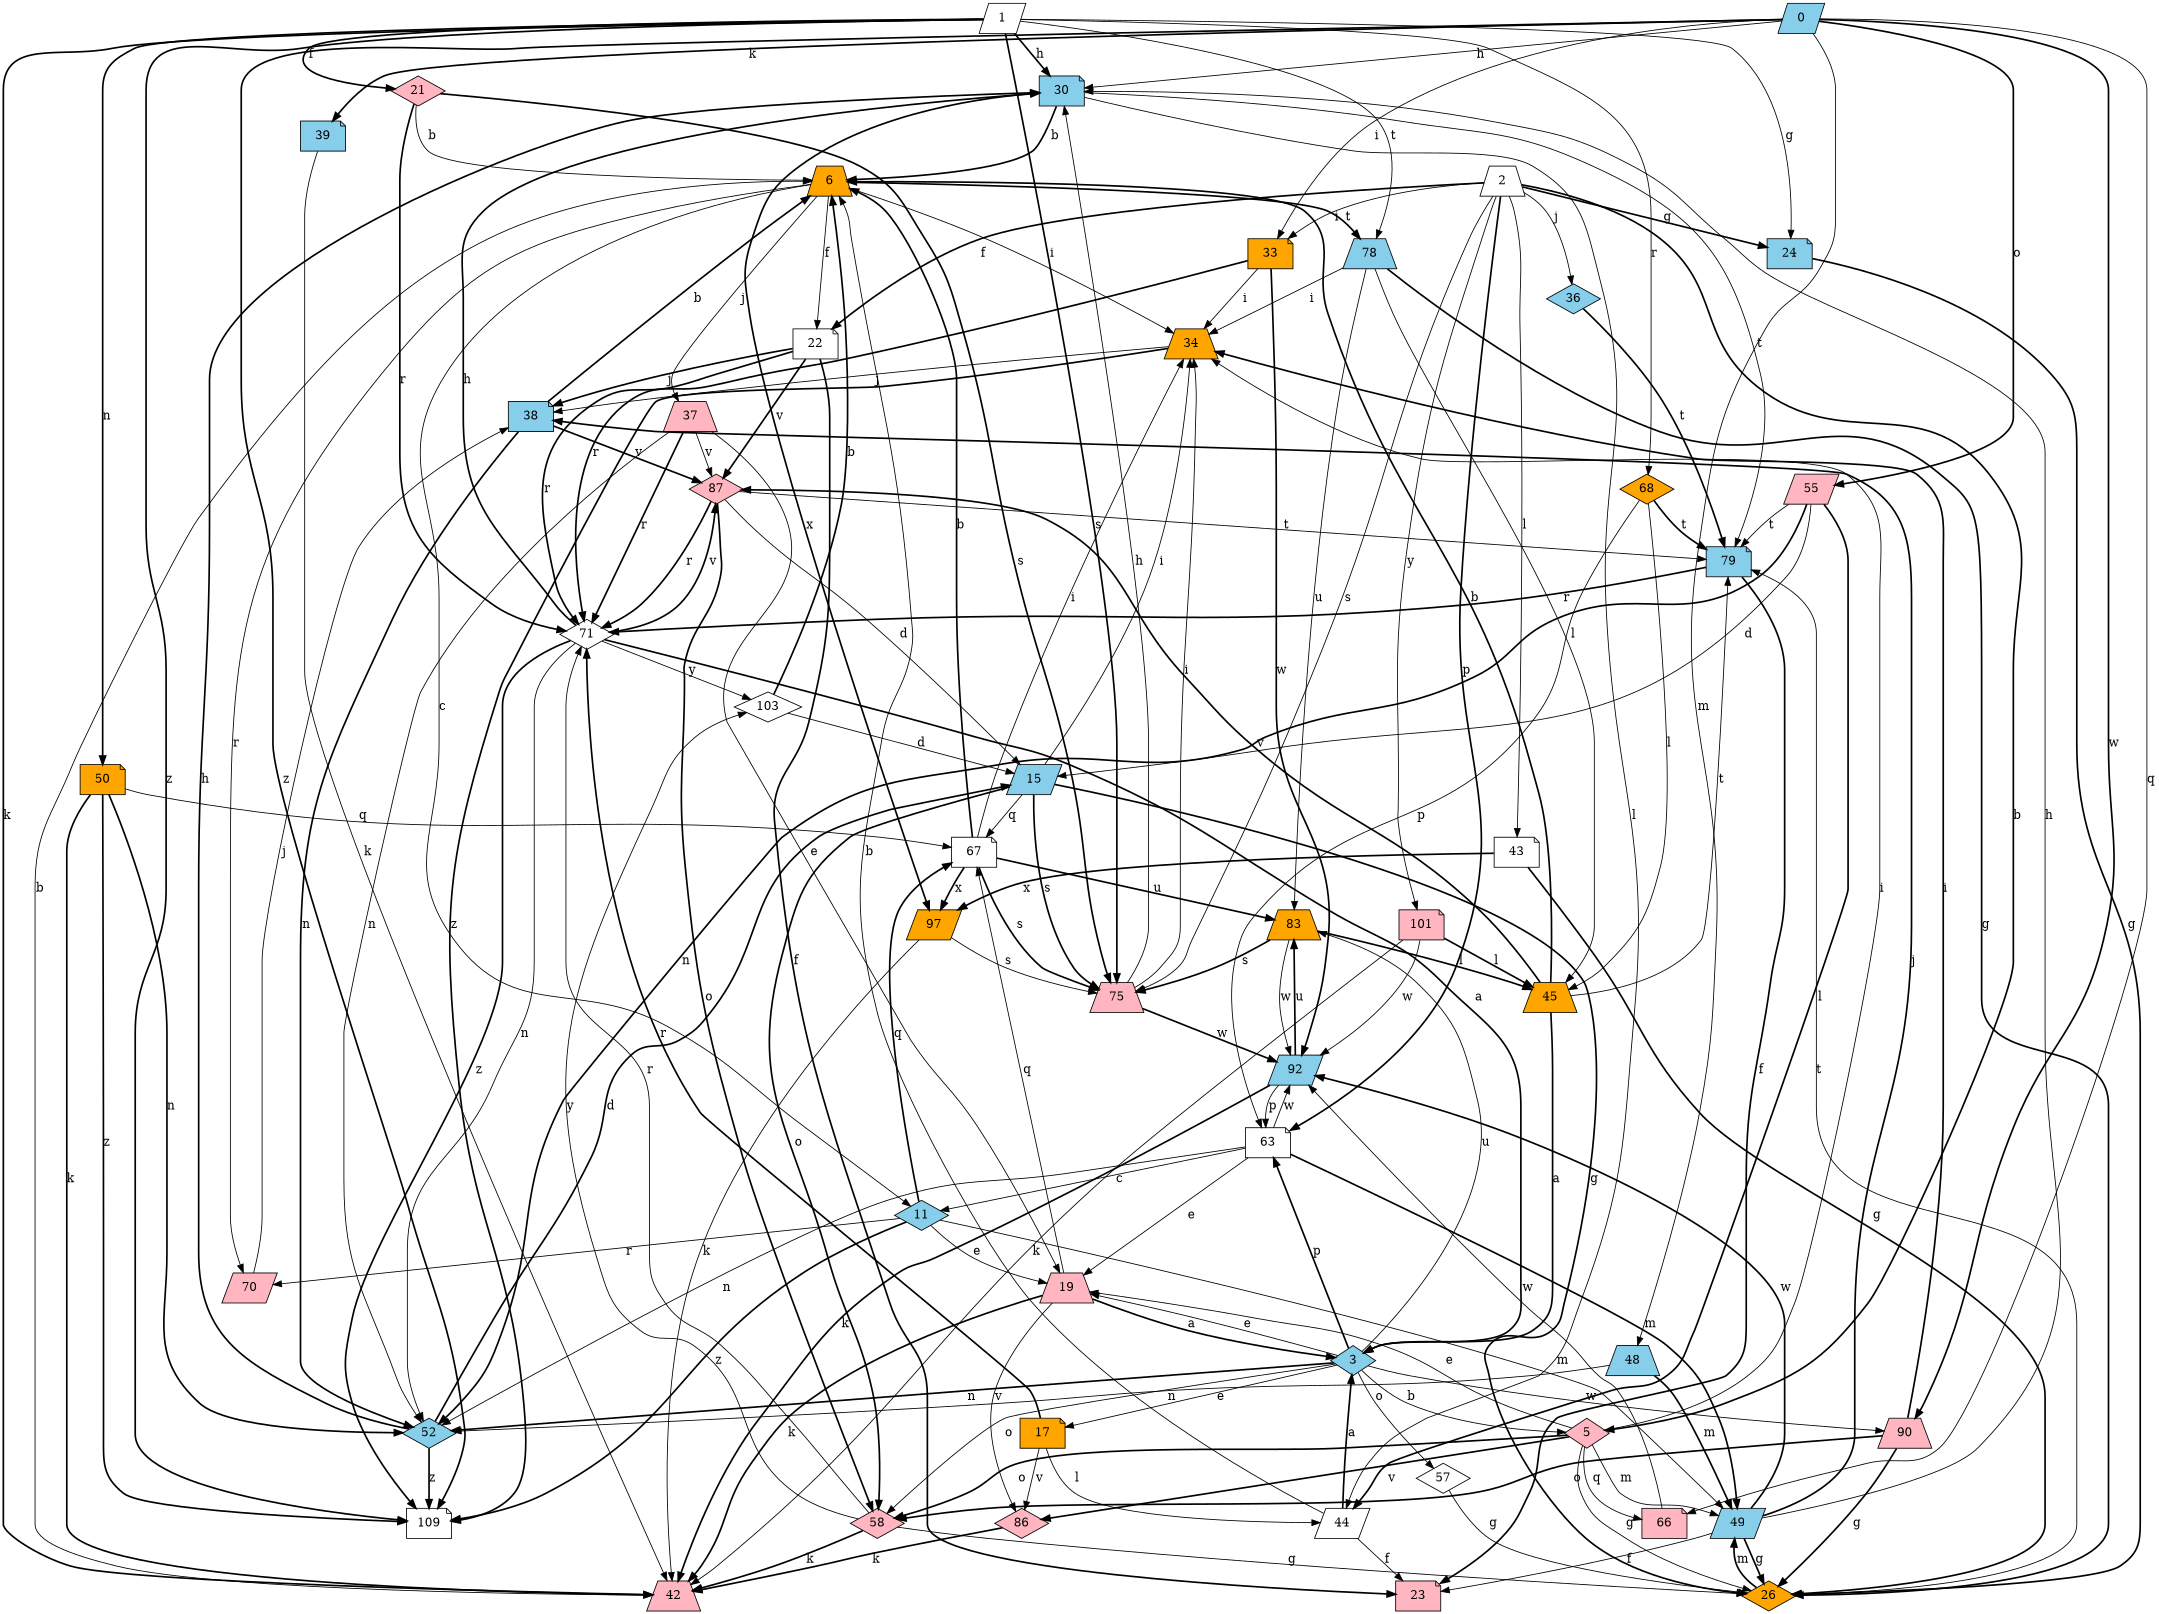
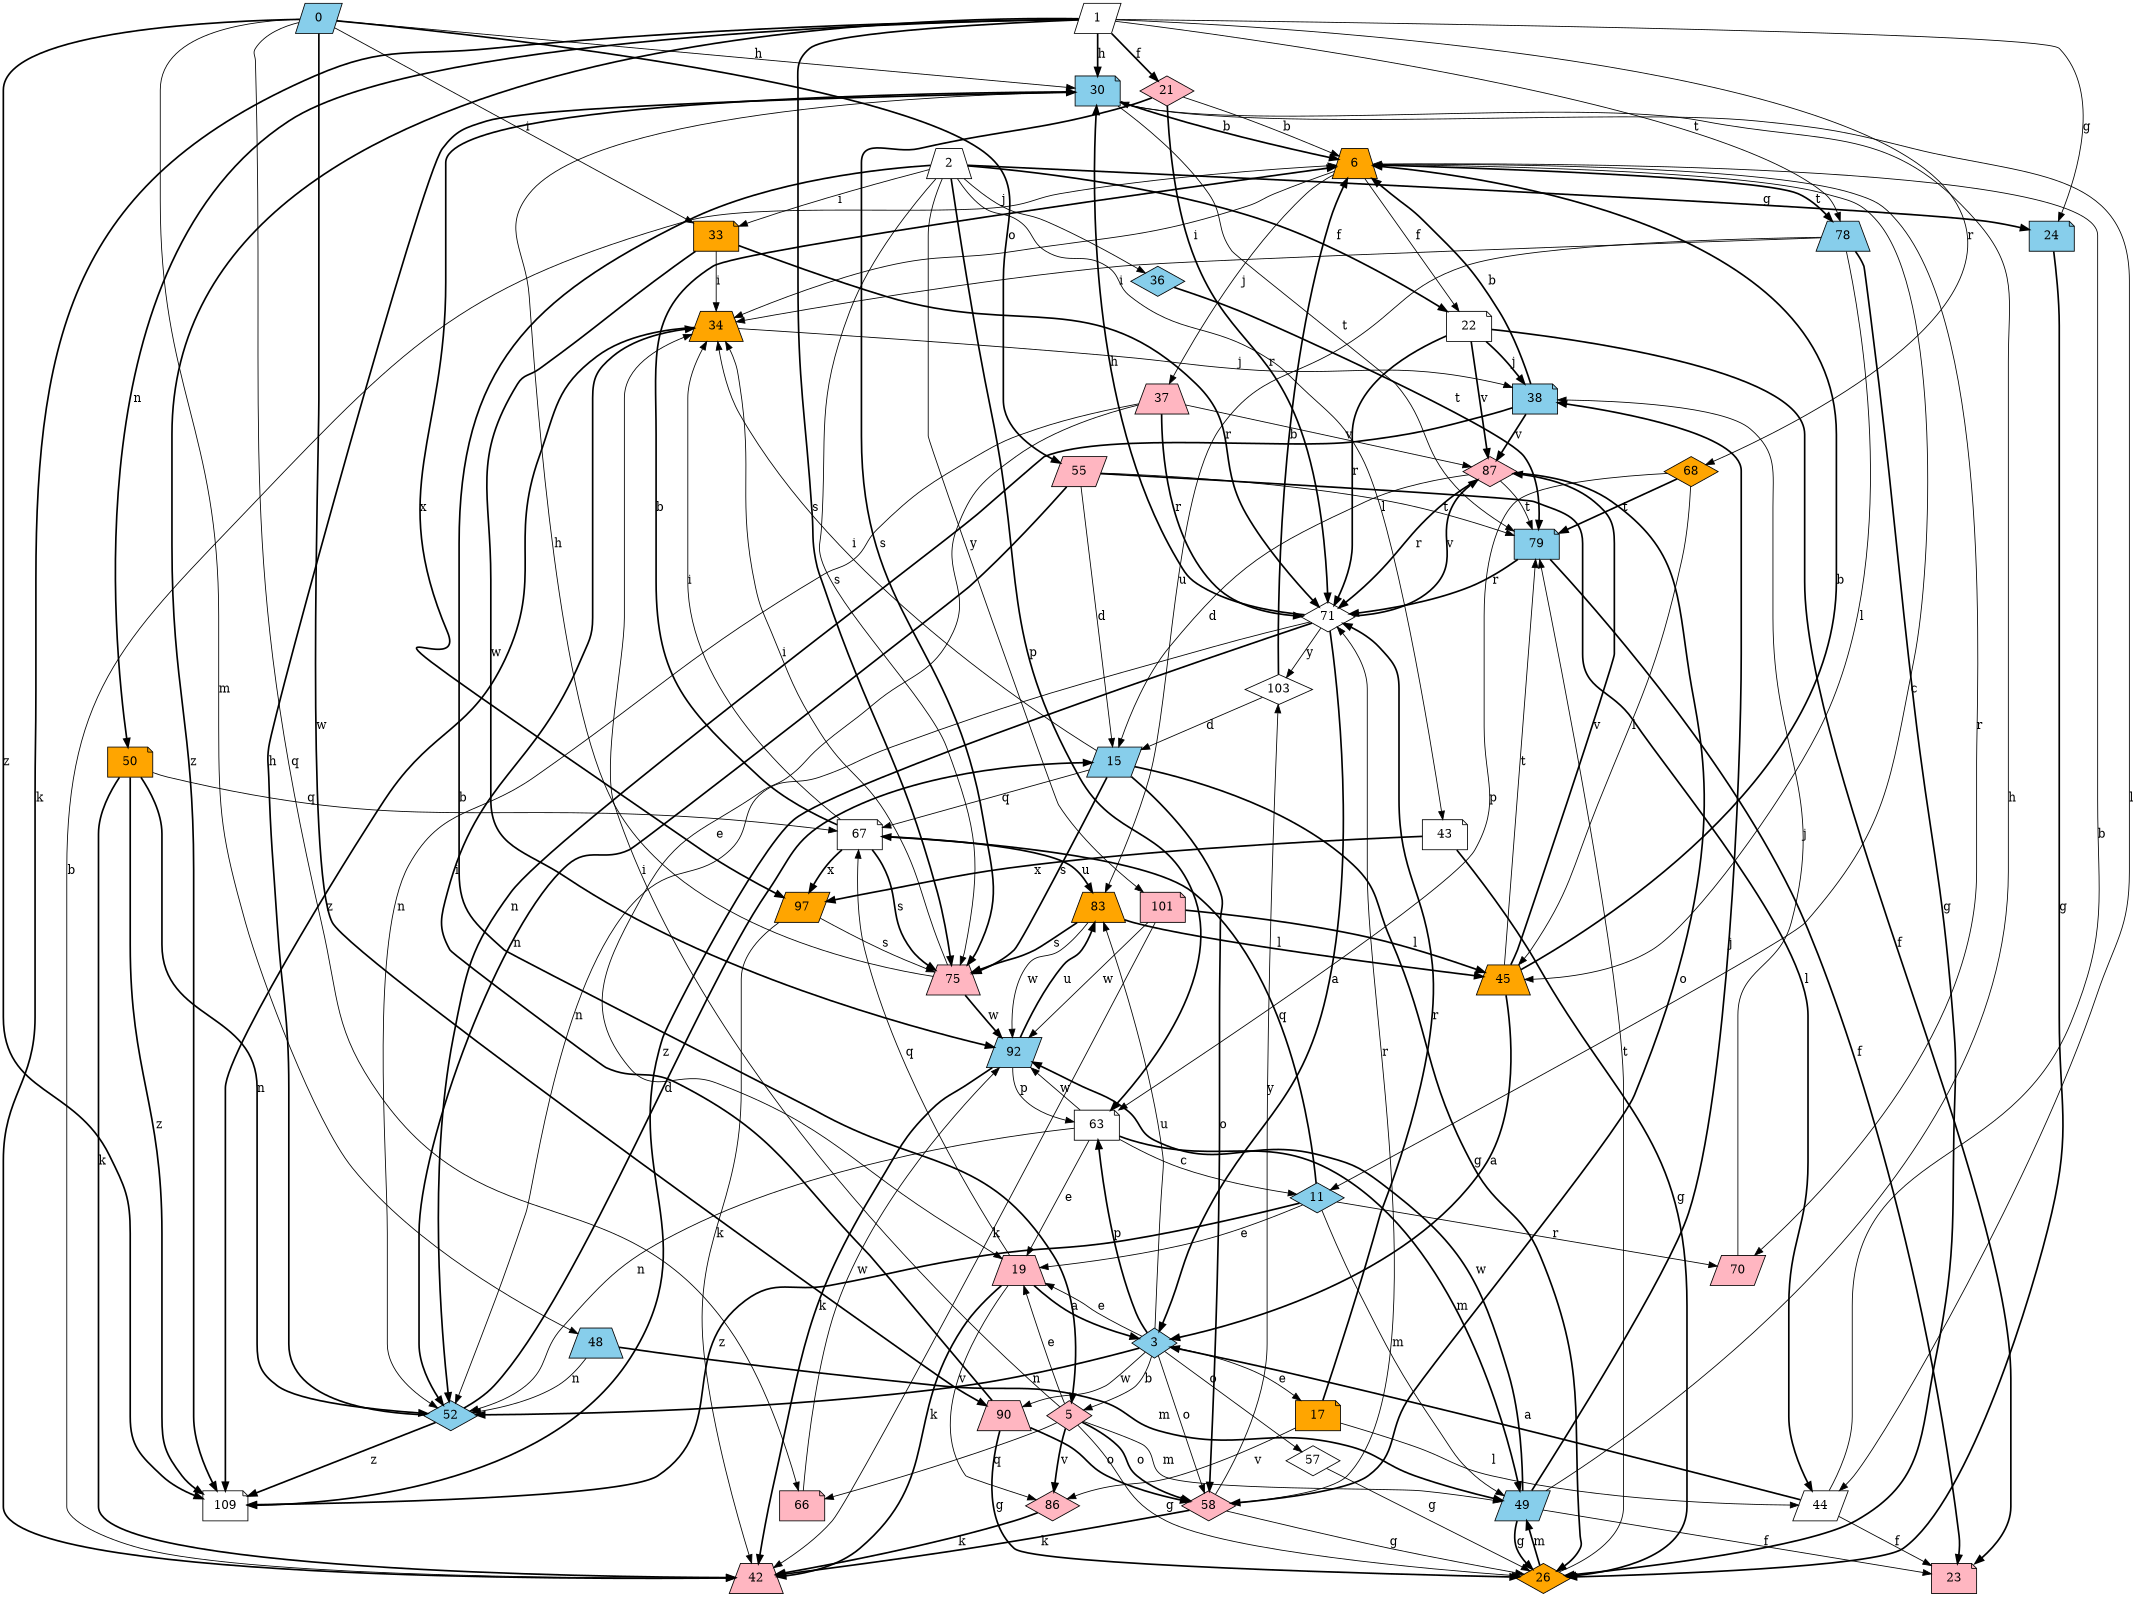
node "39": removed
